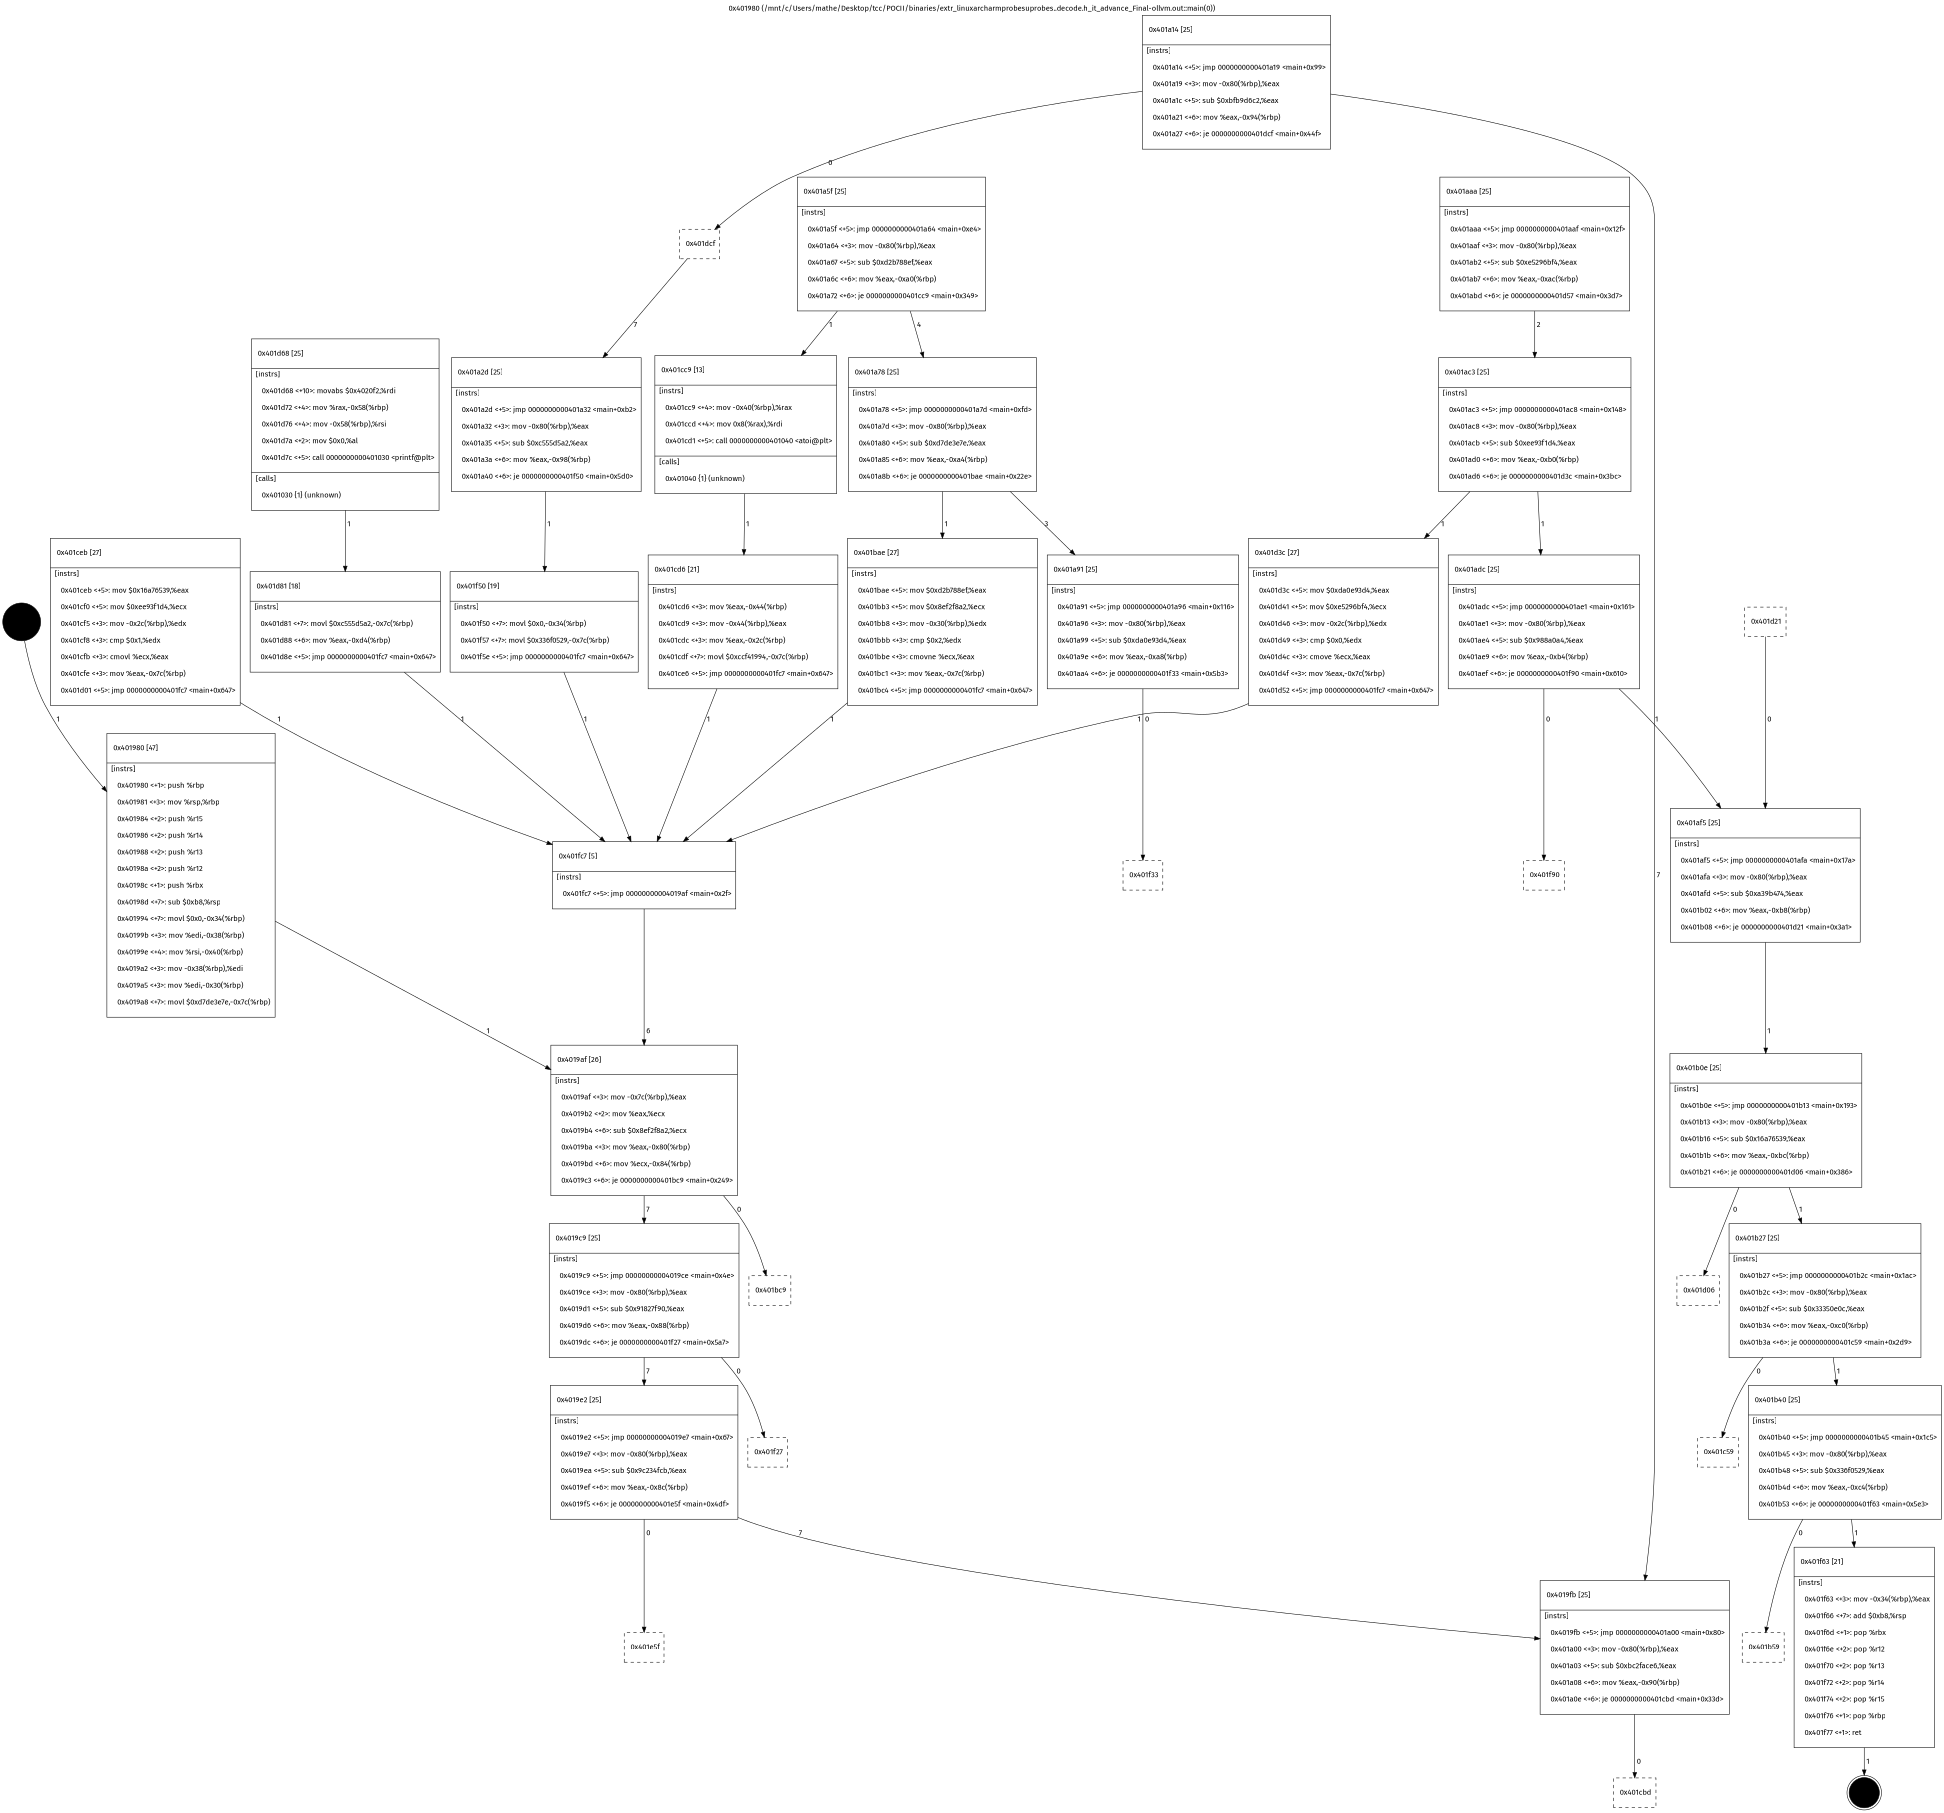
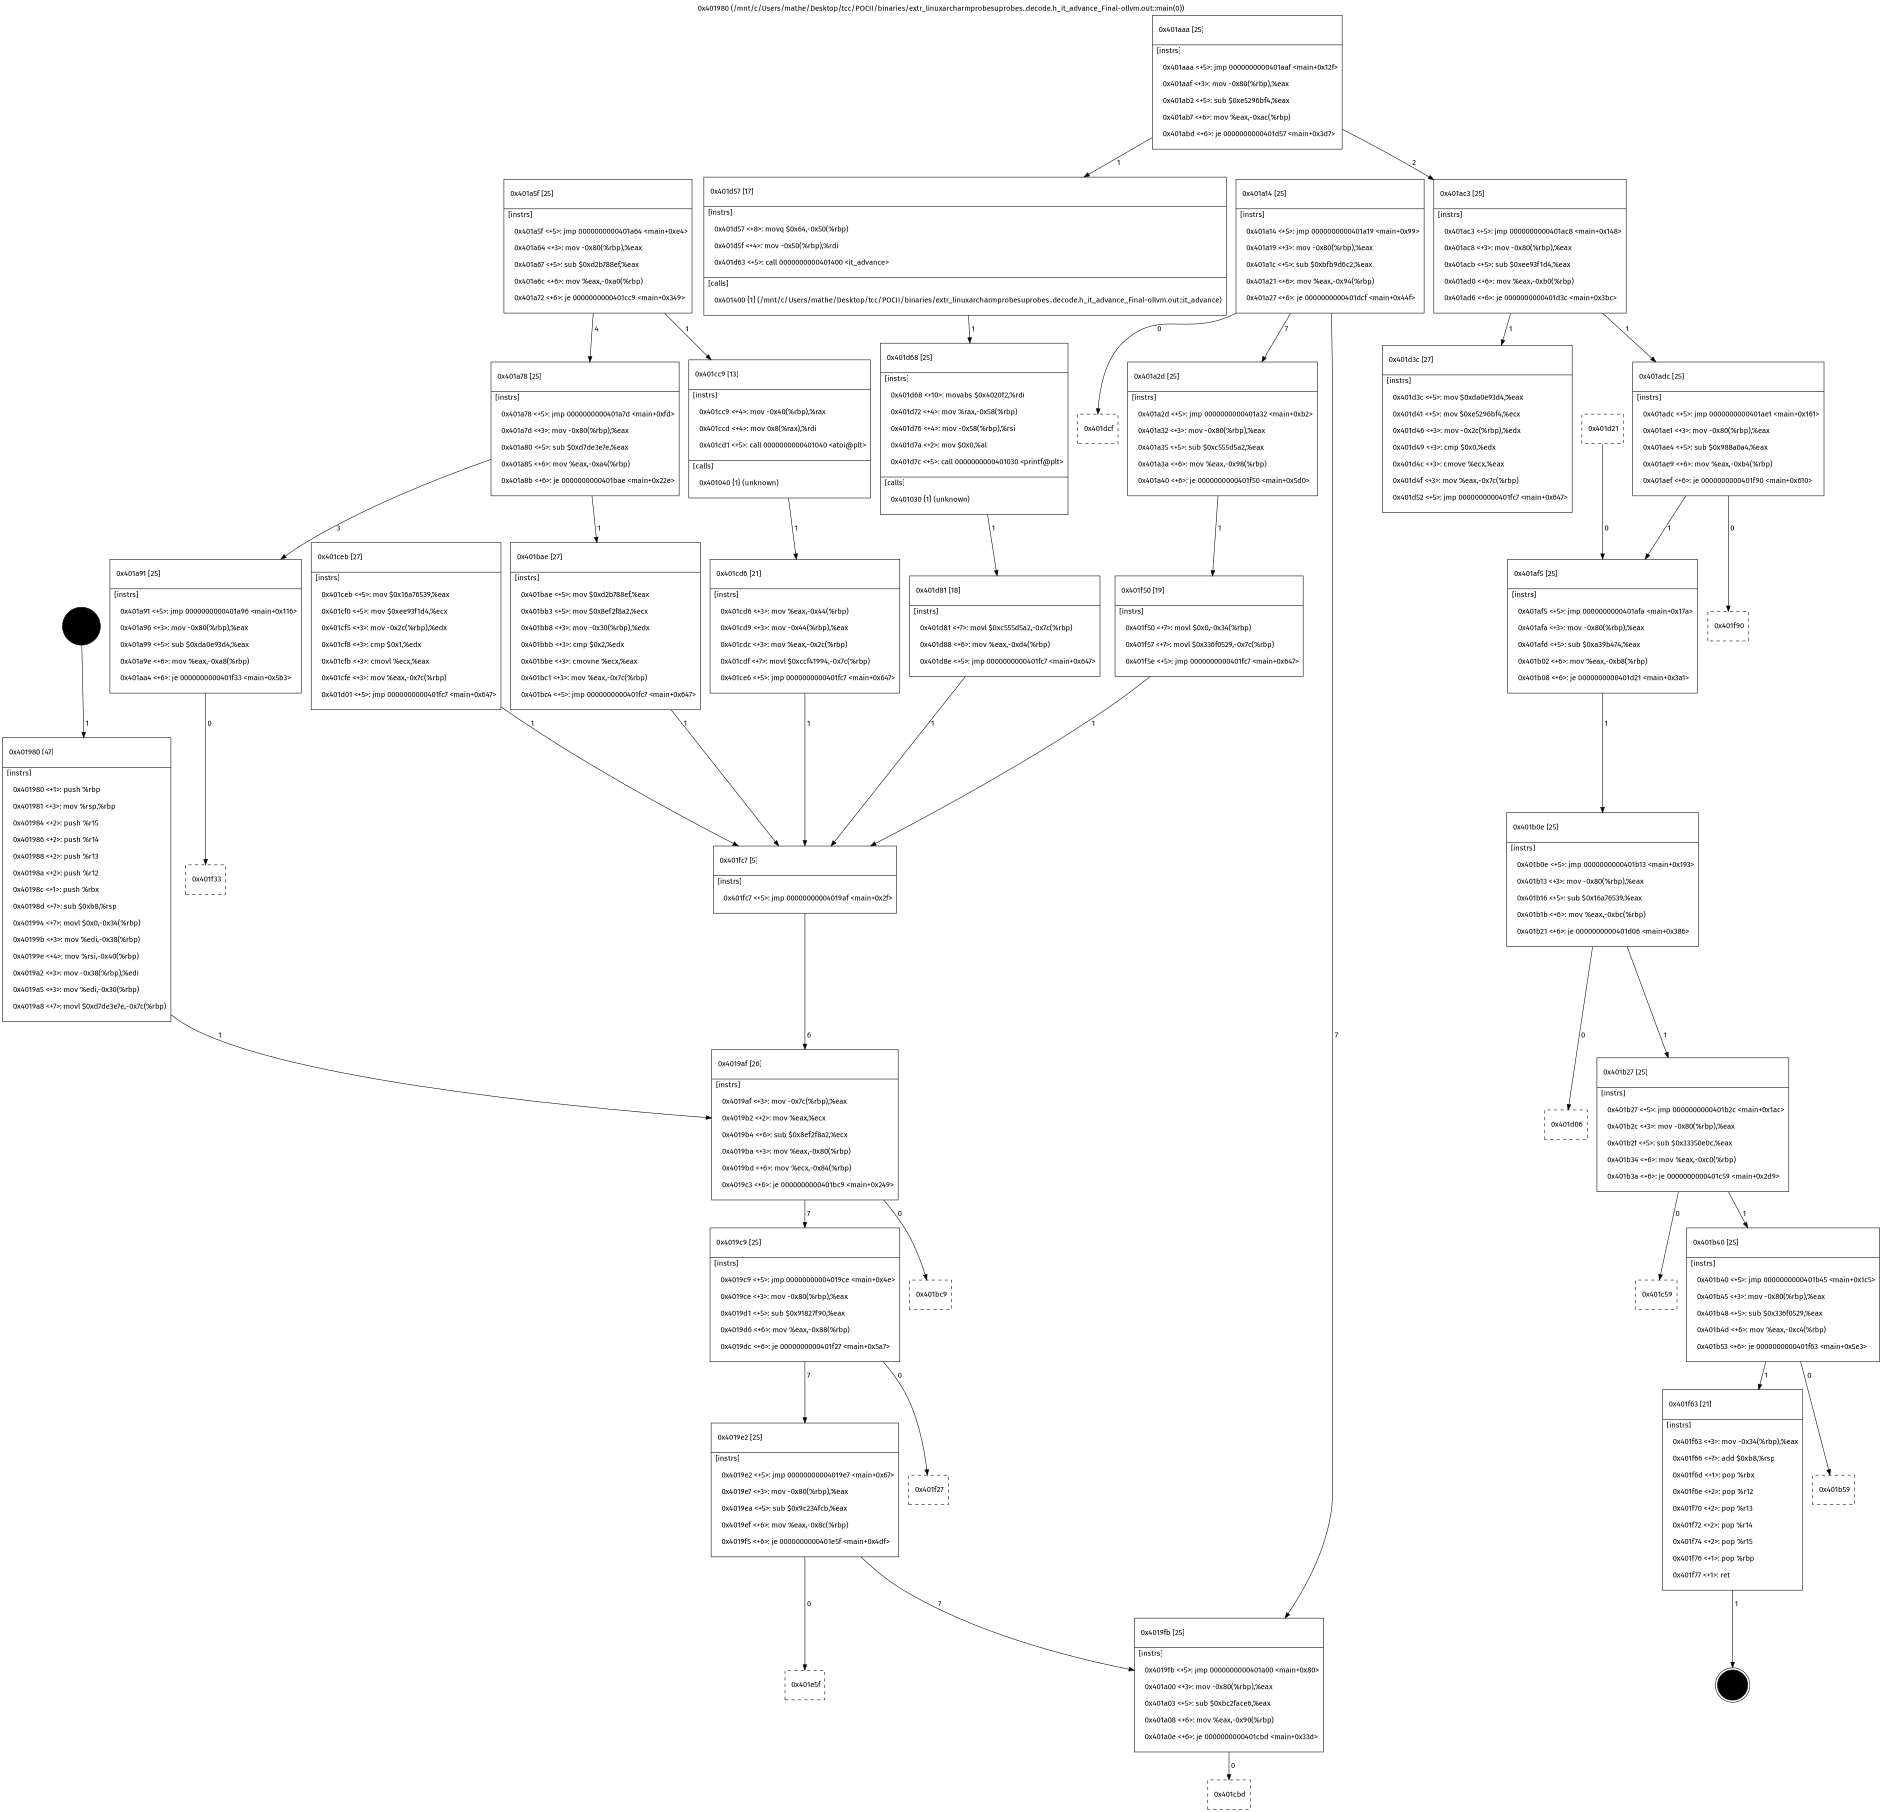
node "0x401d57 [17]": added
edge "0x401dcf" -> "0x401a2d [25]": now "0x401a14 [25]" -> "0x401a2d [25]"
edge "0x401d3c [27]" -> "0x401fc7 [5]": removed, label "1"
